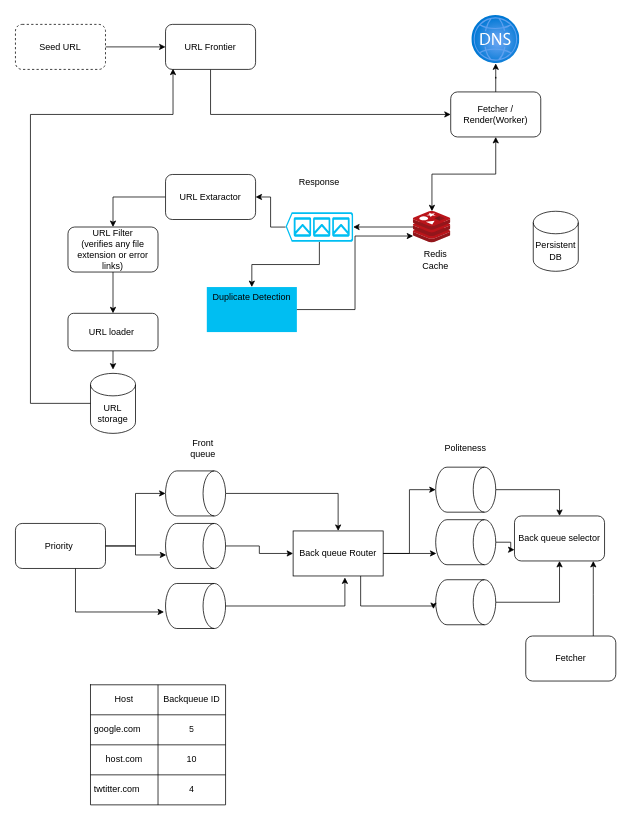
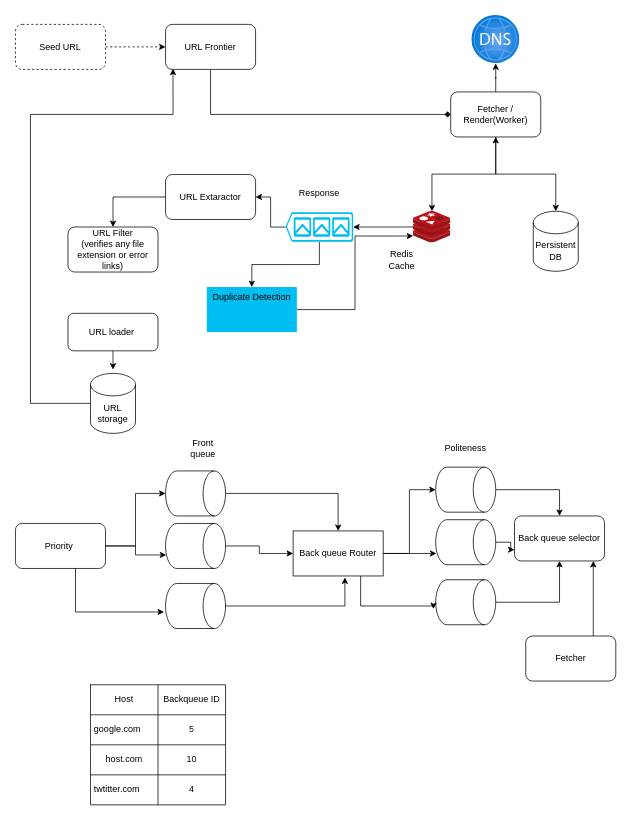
edge "Seed URL" -> "URL Frontier": style solid -> dashed
edge "URL Frontier" -> "Fetcher / Render(Worker)": arrowhead classic -> diamond
node "Response": moved (319, 182) -> (319, 193)
edge "Fetcher / Render(Worker)" -> "Persistent DB": added
node "Redis Cache": moved (435, 260) -> (402, 260)
edge "URL Filter (verifies any file extension or error links)" -> "URL loader": removed
